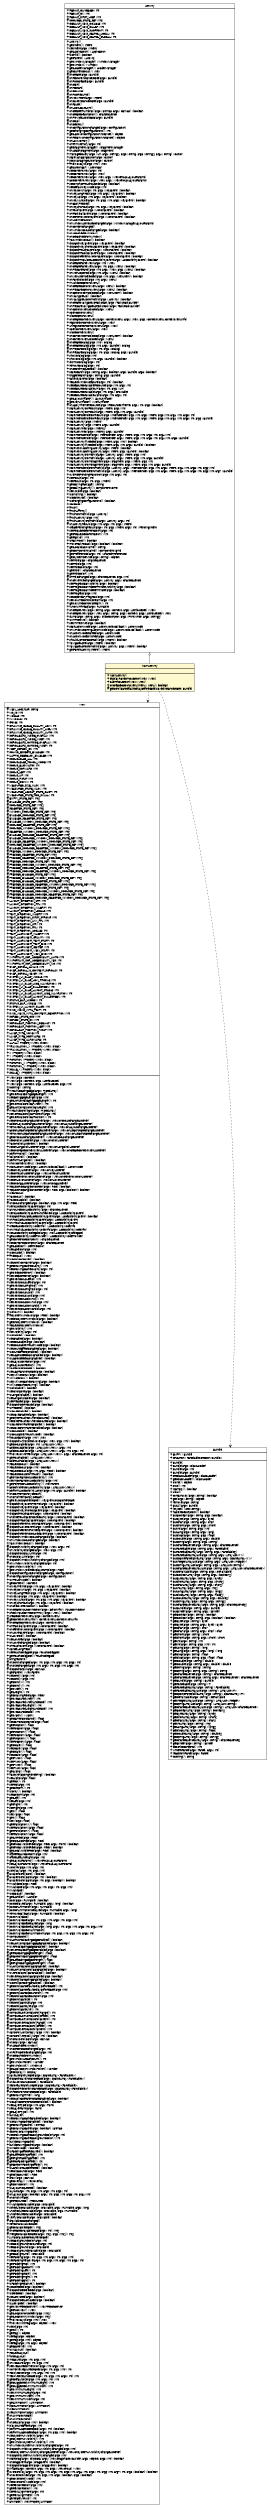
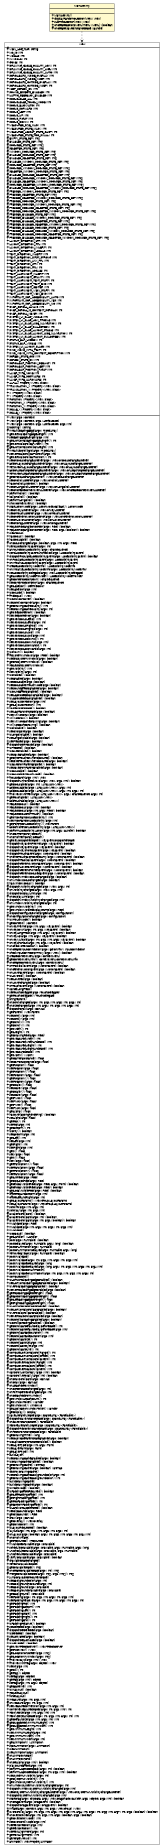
node "Activity": removed
node "MainActivity": text "# getScrollBarDefaultDelayBeforeFade(savedInstanceState : Bundle)" -> "# onCreate(savedInstanceState : Bundle)"
node "Bundle": removed
